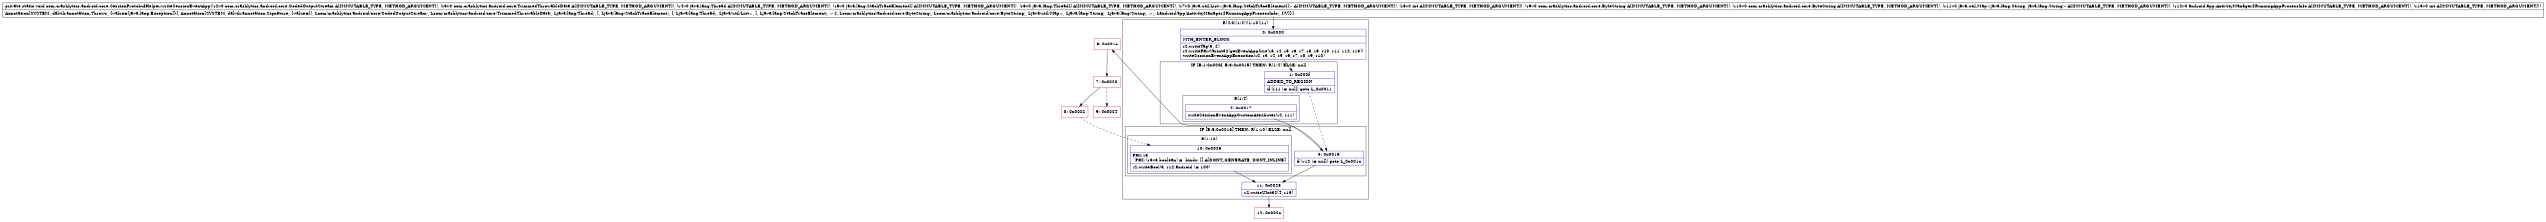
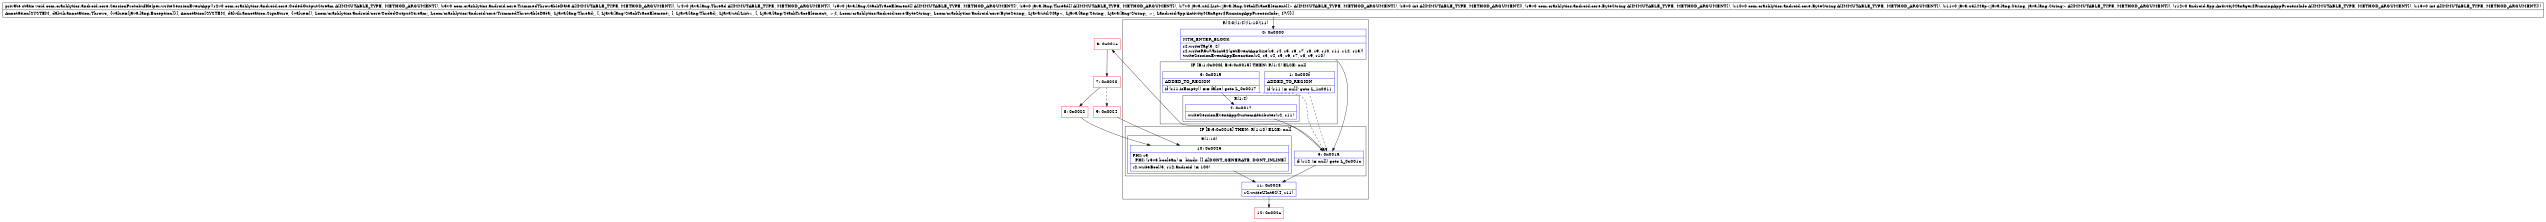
edge "0: 0x0000" -> "1: 0x000f": now "0: 0x0000" -> "5: 0x001a"
node "3: 0x0015": added
node "1: 0x000f": text "if (r11 != null) goto L_0x0011" -> "if (r11 != null) goto L_1x0011"
edge "9: 0x0024" -> "10: 0x0025": added
edge "8: 0x0022" -> "10: 0x0025": style dashed -> solid
node "11: 0x0028": text "r2.writeUInt32(4, r13)" -> "r2.writeUInt32(4, r11)"
